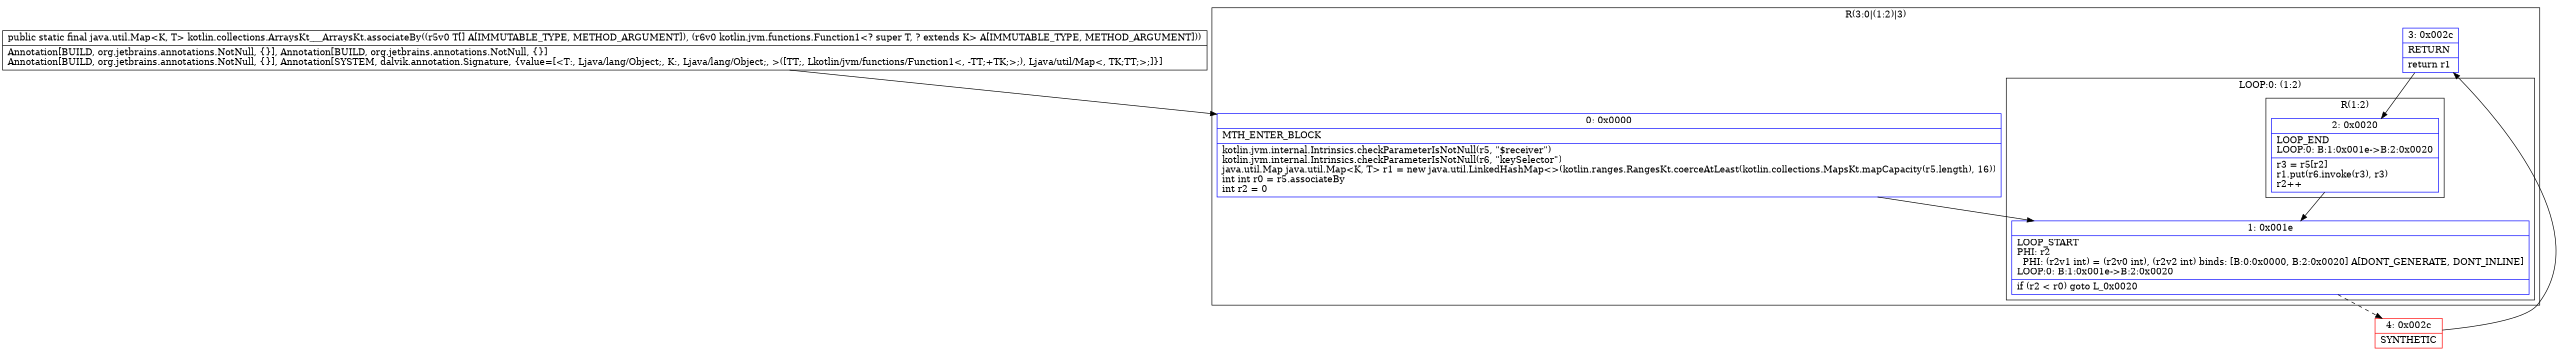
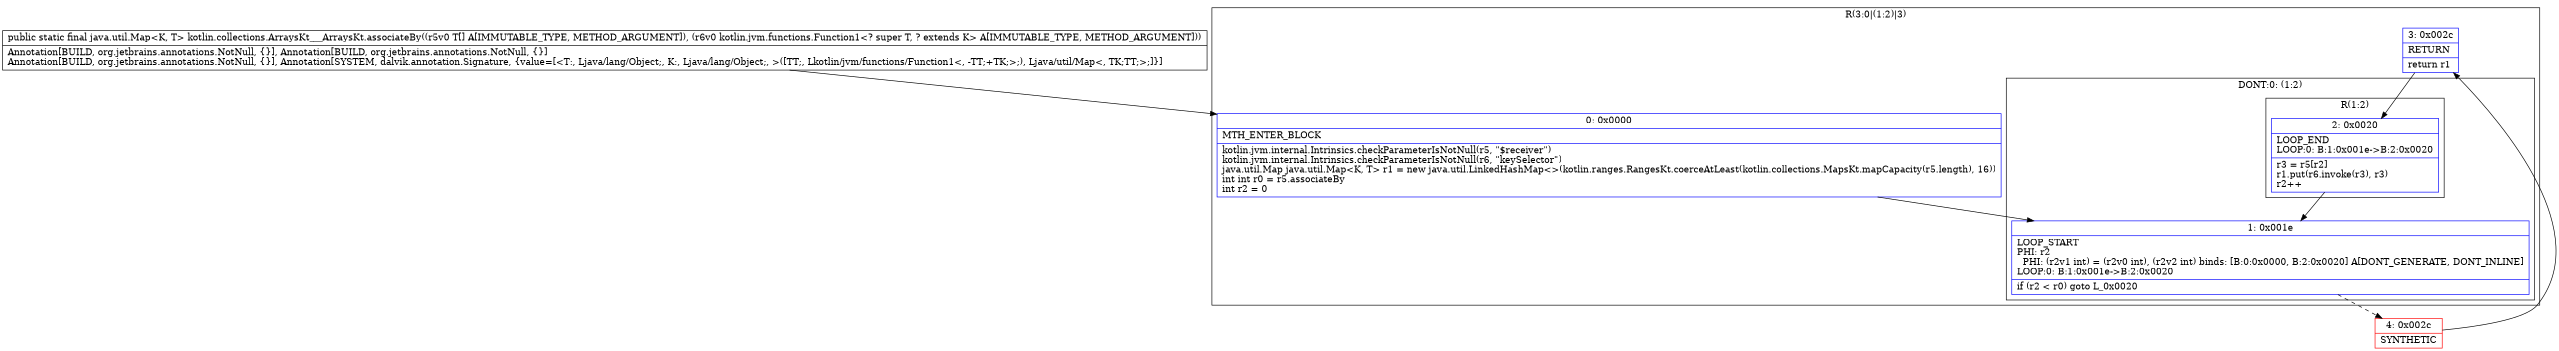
cluster "LOOP:0: (1:2)": label "LOOP:0: (1:2)" -> "DONT:0: (1:2)"
